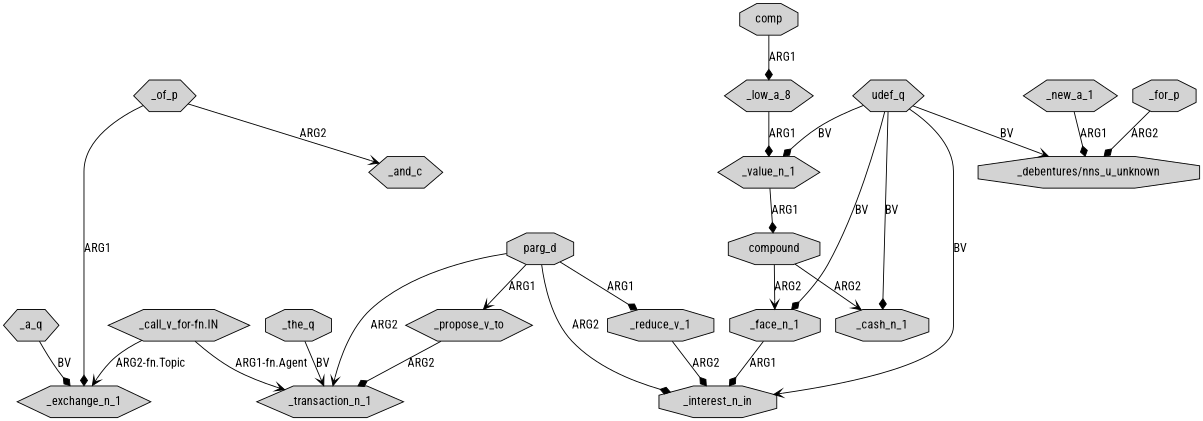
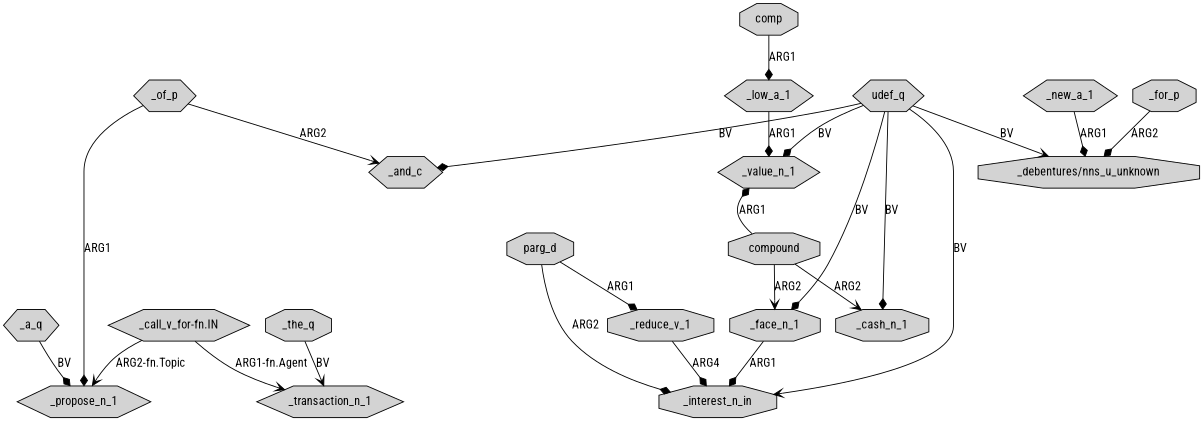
node "_low_a_8": label "_low_a_8" -> "_low_a_1"
edge "udef_q" -> "_and_c": added, label "BV"
edge "_value_n_1" -> "compound": reversed
edge "parg_d" -> "_transaction_n_1": removed, label "ARG2"
node "_propose_v_to": removed
edge "_reduce_v_1" -> "_interest_n_in": label "ARG2" -> "ARG4"
node "_exchange_n_1": label "_exchange_n_1" -> "_propose_n_1"
